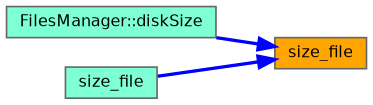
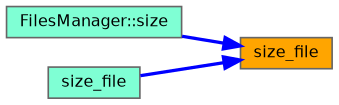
node "FilesManager::diskSize": label "FilesManager::diskSize" -> "FilesManager::size"
